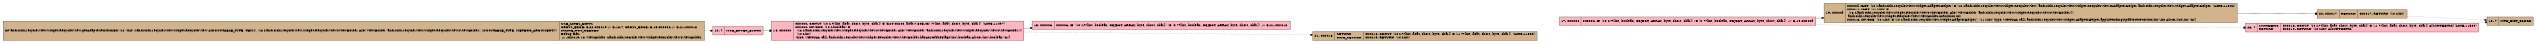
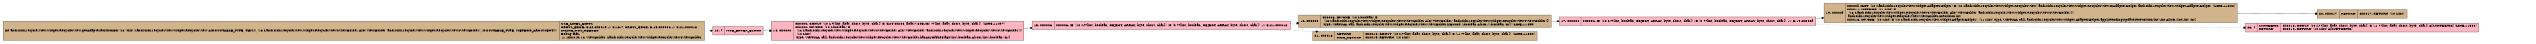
node "19: 0x000f": text "0x0011: IGET  (r1 I:int) =" -> "0x0011: METHOD  (r1 I:int) ="
node "16: 0x0008": added
node "13: ?": removed
edge "14: 0x0000" -> "21: 0x0018": now "15: 0x0006" -> "21: 0x0018"
